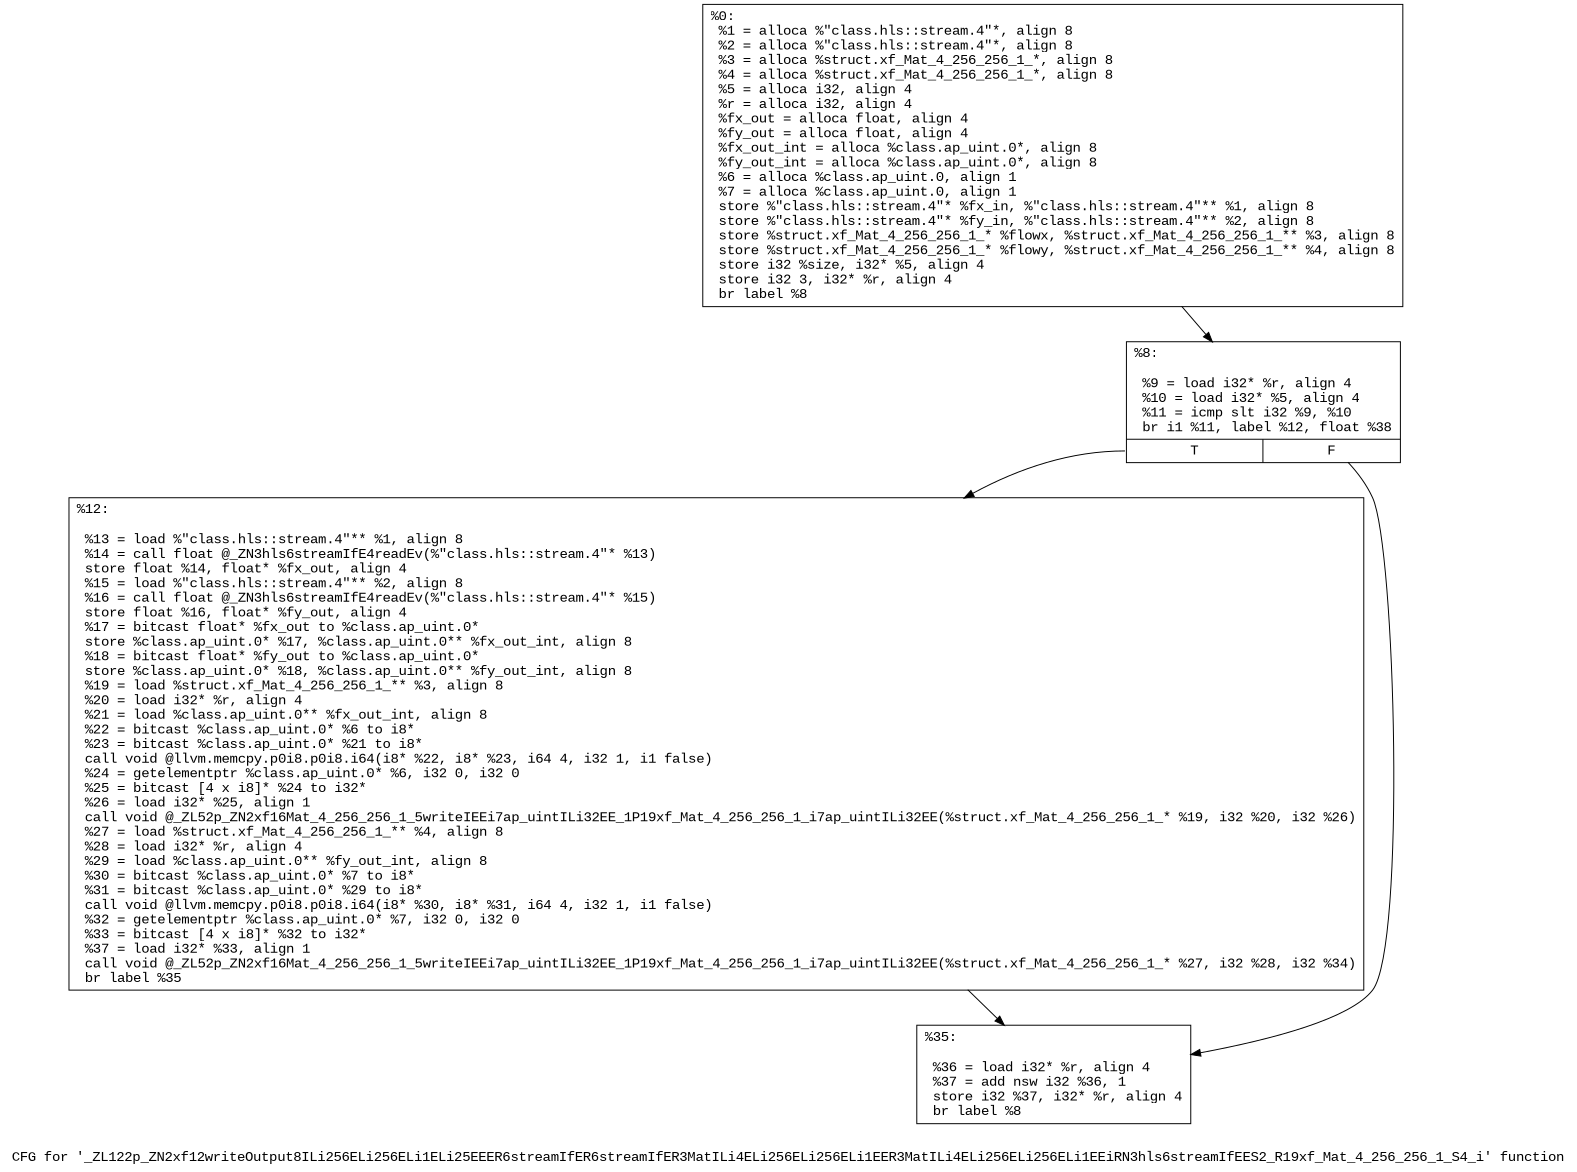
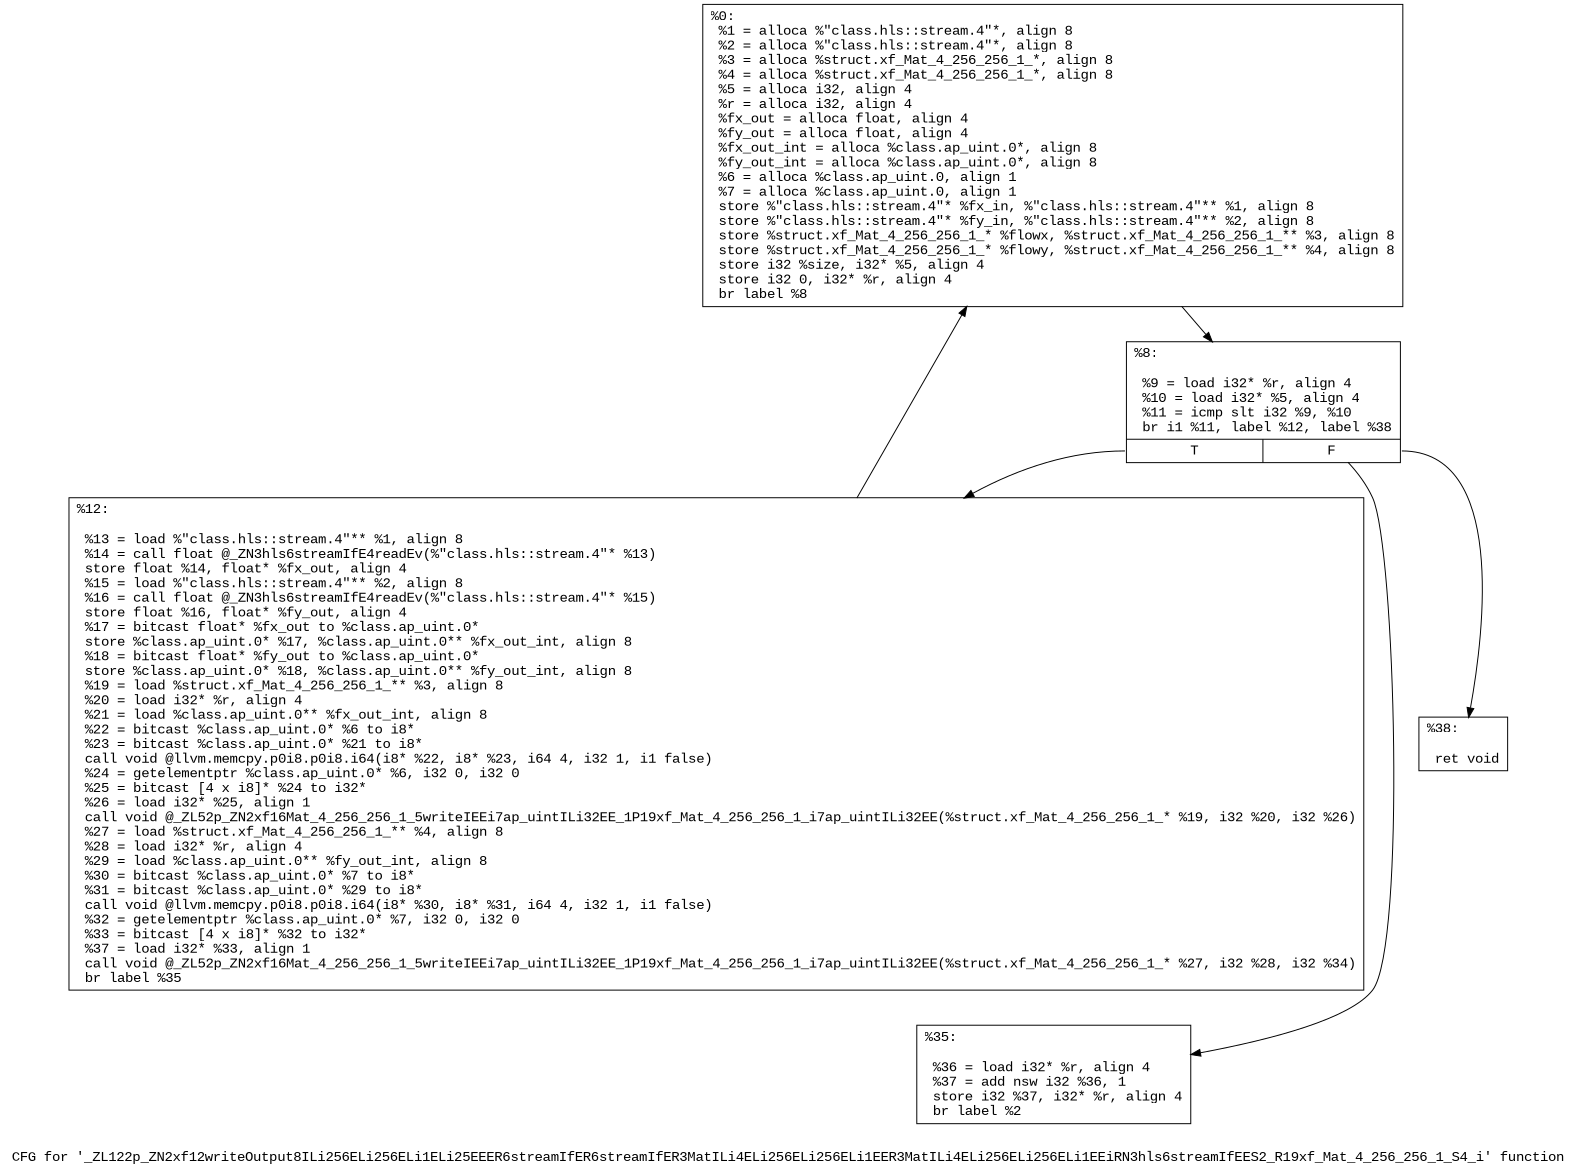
node "%0:": text "store i32 3, i32* %r, align 4" -> "store i32 0, i32* %r, align 4"
node "%8:": text "br i1 %11, label %12, float %38" -> "br i1 %11, label %12, label %38"
node "%38:": added
edge "%12:" -> "%35:": now "%12:" -> "%0:"
node "%35:": text "br label %8" -> "br label %2"
